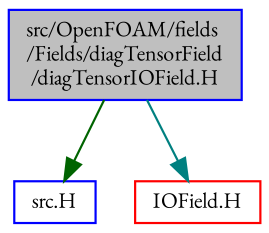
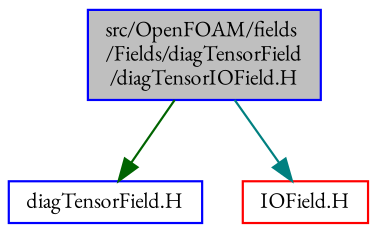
node "src.H": label "src.H" -> "diagTensorField.H"
